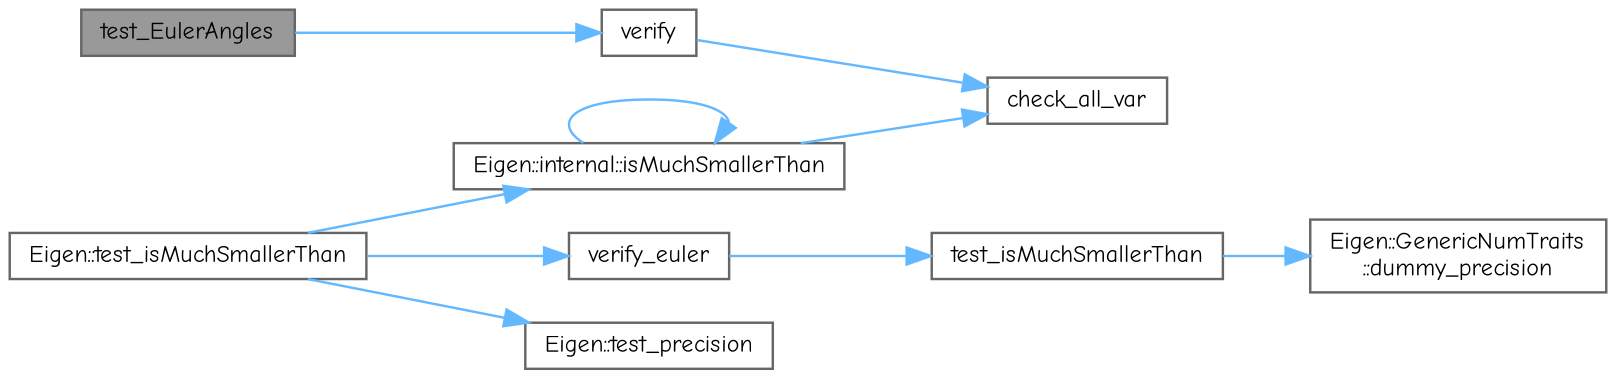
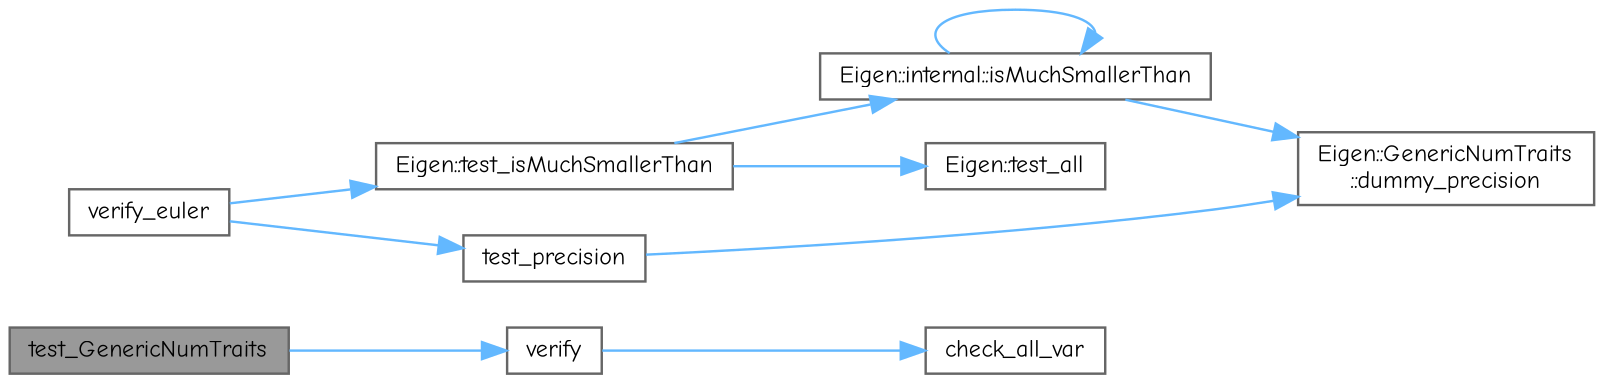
node "test_EulerAngles": label "test_EulerAngles" -> "test_GenericNumTraits"
edge "Eigen::internal::isMuchSmallerThan" -> "check_all_var": now "Eigen::internal::isMuchSmallerThan" -> "Eigen::GenericNumTraits ::dummy_precision"
edge "Eigen::test_isMuchSmallerThan" -> "verify_euler": reversed
node "test_isMuchSmallerThan": label "test_isMuchSmallerThan" -> "test_precision"
node "Eigen::test_precision": label "Eigen::test_precision" -> "Eigen::test_all"
